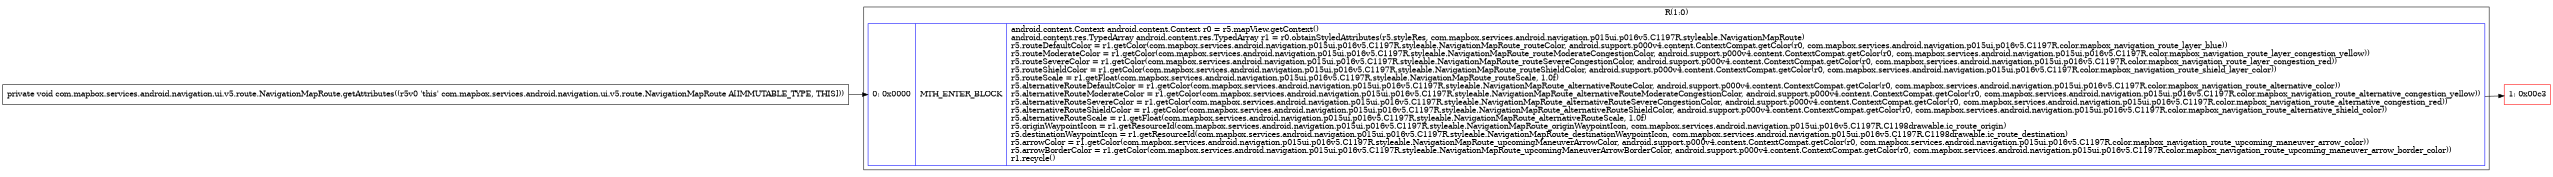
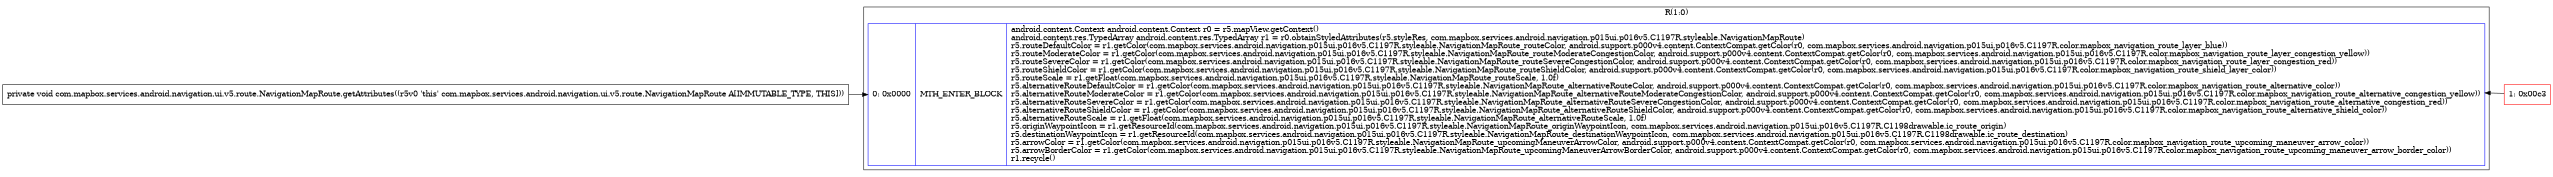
edge "0: 0x0000" -> "1: 0x00c3": reversed
